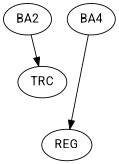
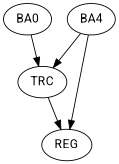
node "BA2": label "BA2" -> "BA0"
edge "BA4" -> "TRC": added
edge "TRC" -> "REG": added
